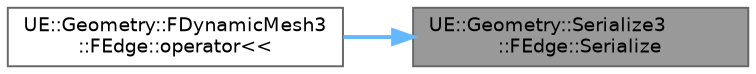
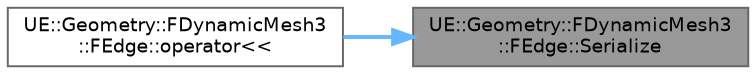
node "UE::Geometry::Serialize3 ::FEdge::Serialize": label "UE::Geometry::Serialize3 ::FEdge::Serialize" -> "UE::Geometry::FDynamicMesh3 ::FEdge::Serialize"
